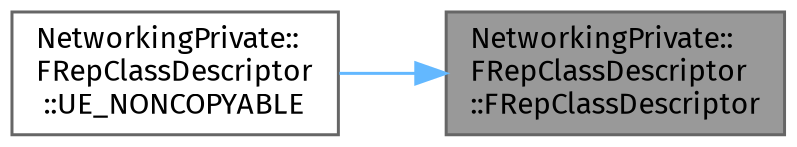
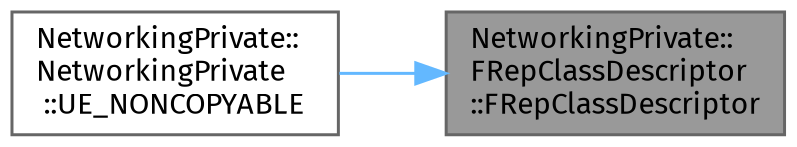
node "NetworkingPrivate:: FRepClassDescriptor ::UE_NONCOPYABLE": label "NetworkingPrivate:: FRepClassDescriptor ::UE_NONCOPYABLE" -> "NetworkingPrivate:: NetworkingPrivate ::UE_NONCOPYABLE"
